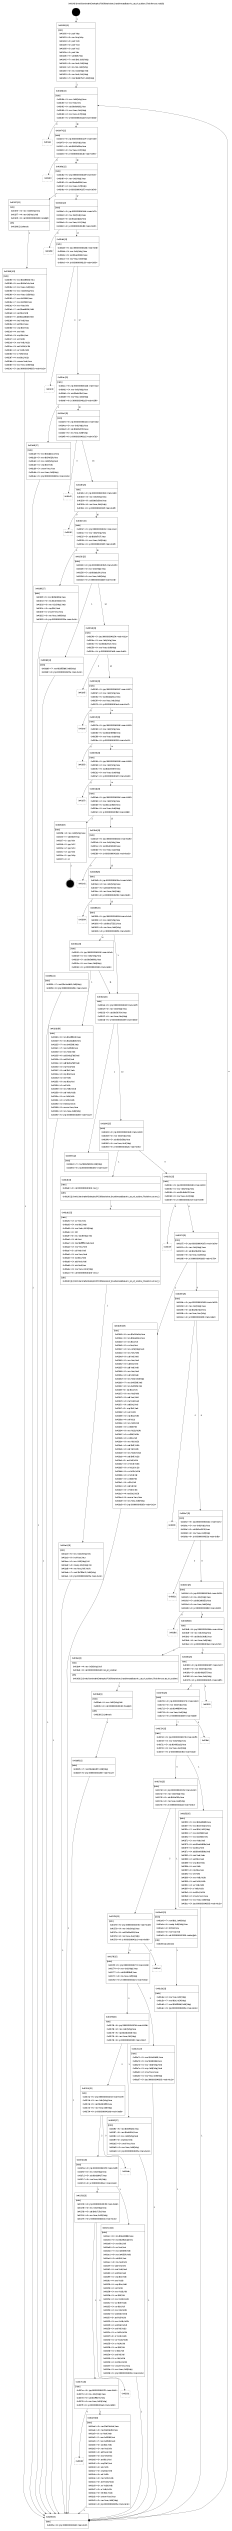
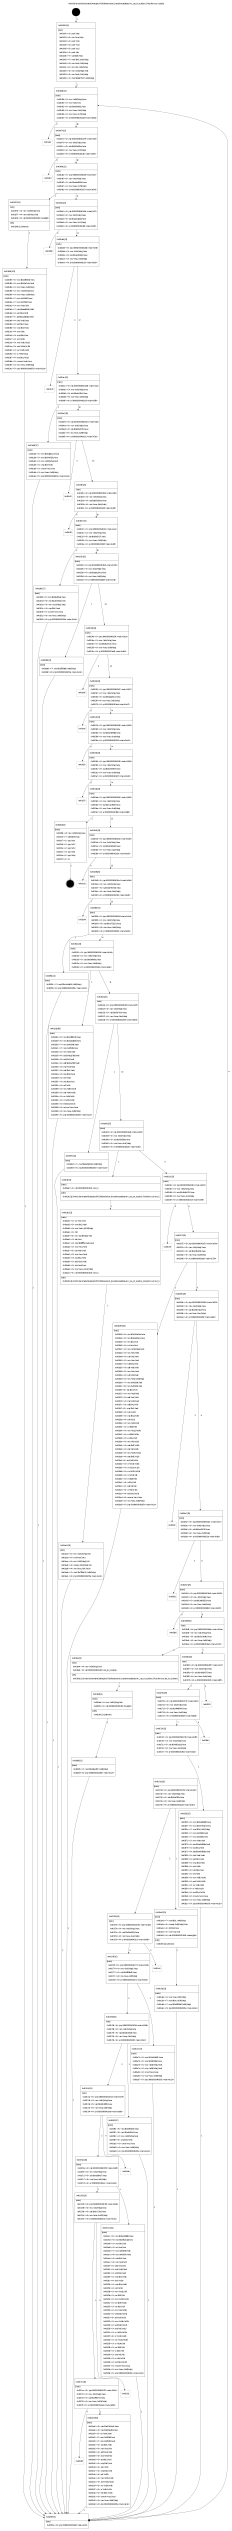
edge "0x4015f8 [25]" -> "0x40162a [25]": now "0x4015f8 [25]" -> "0x401fb1 [12]"
edge "0x401724 [25]" -> "0x40173d [25]": removed, label "6"
edge "0x4019e6 [12]" -> "0x40205e [5]": added, label "1"
